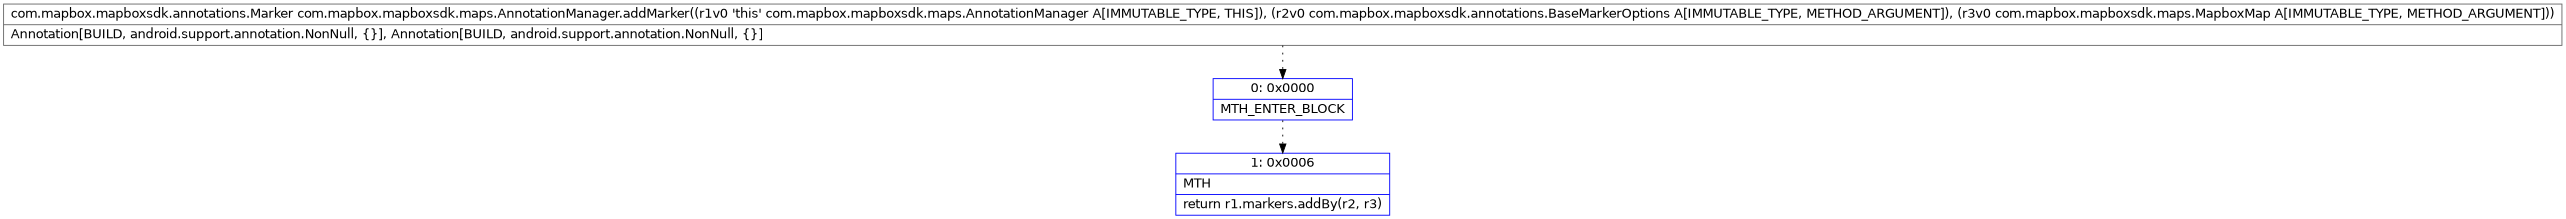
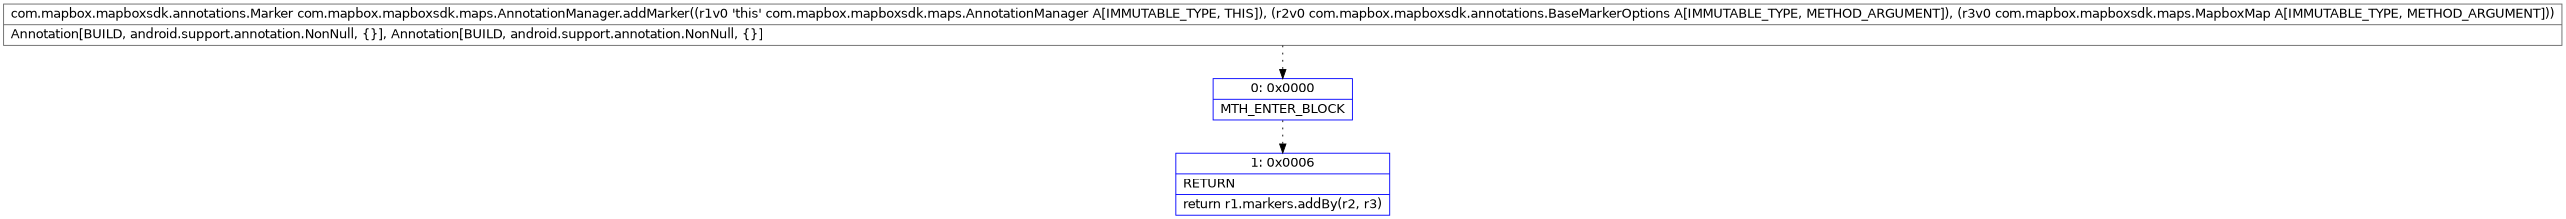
node "1: 0x0006": text "MTH" -> "RETURN"
